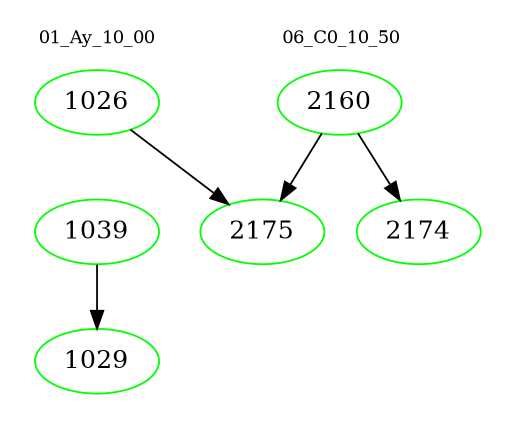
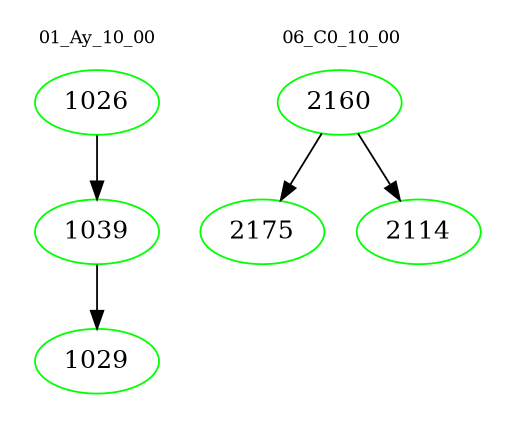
cluster "06_C0_10_50": label "06_C0_10_50" -> "06_C0_10_00"
edge "1026" -> "2175": now "1026" -> "1039"
node "2174": label "2174" -> "2114"
